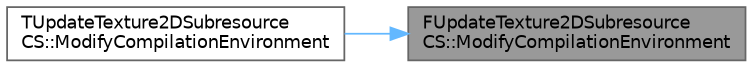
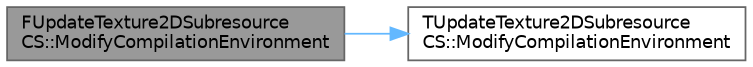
edge "TUpdateTexture2DSubresource CS::ModifyCompilationEnvironment" -> "FUpdateTexture2DSubresource CS::ModifyCompilationEnvironment": reversed
